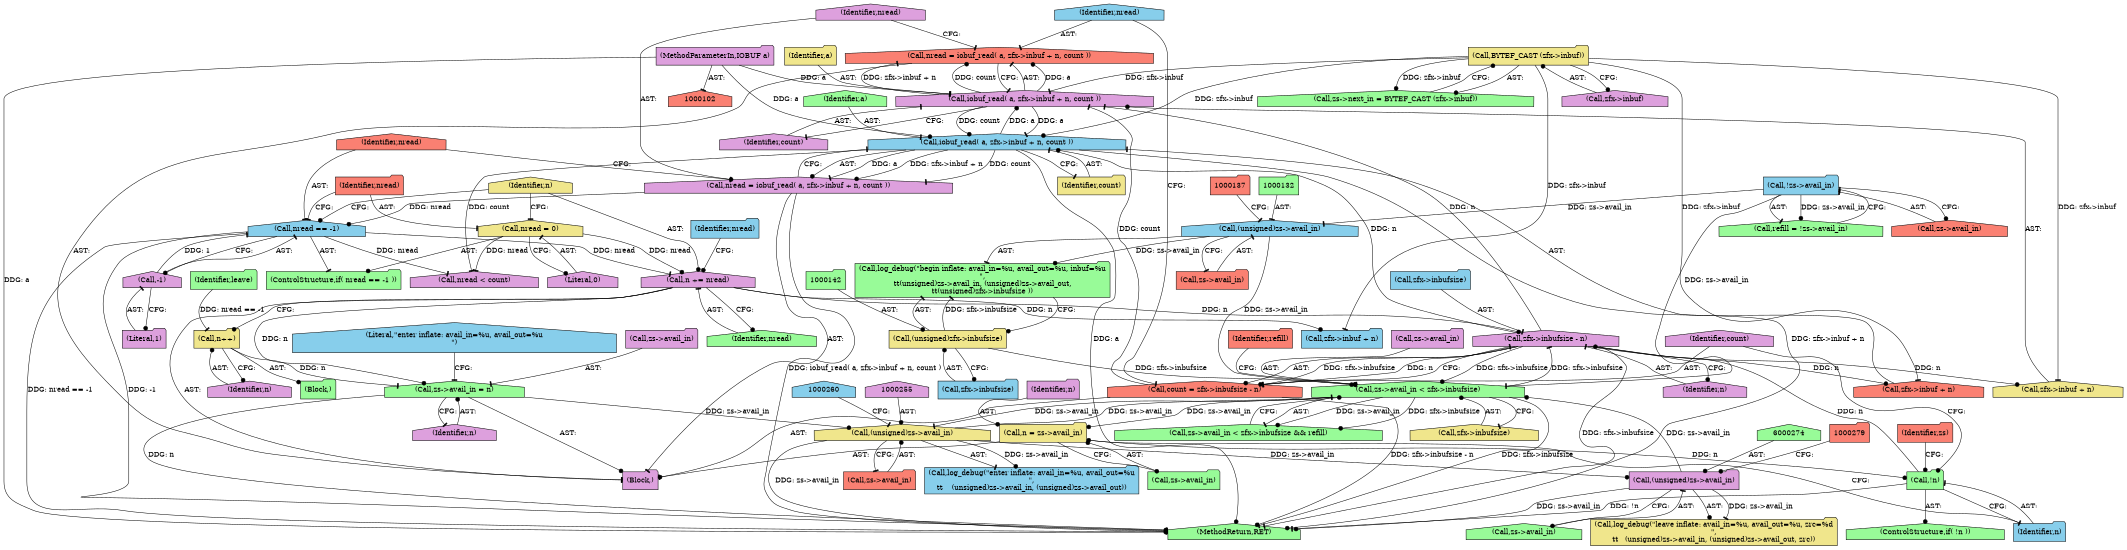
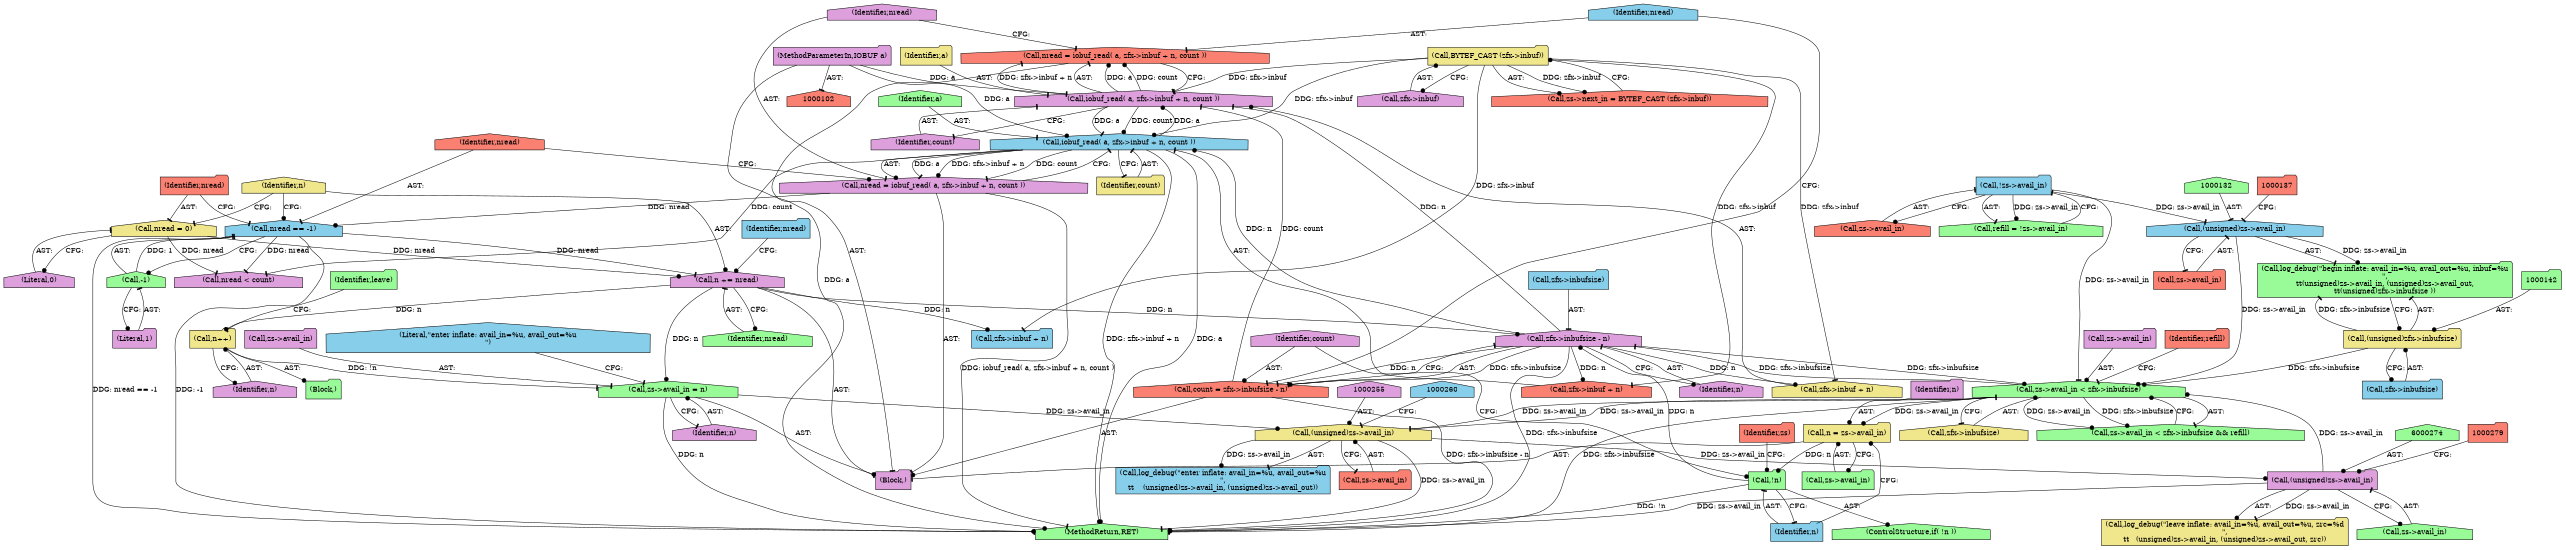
node "(Call,zs->next_in = BYTEF_CAST (zfx->inbuf))": fillcolor palegreen -> salmon
node "1000132": shape folder -> house
node "(Call,-1)": fillcolor plum -> palegreen
node "(ControlStructure,if( nread == -1 ))": removed
edge "(Identifier,leave)" -> "(Call,n++)": label "DDG: nread == -1" -> "CFG: "
edge "(Call,n += nread)" -> "(Call,n++)": label "CFG: " -> "DDG: n"
edge "(Call,n++)" -> "(Call,zs->avail_in = n)": label "DDG: n" -> "DDG: !n"
